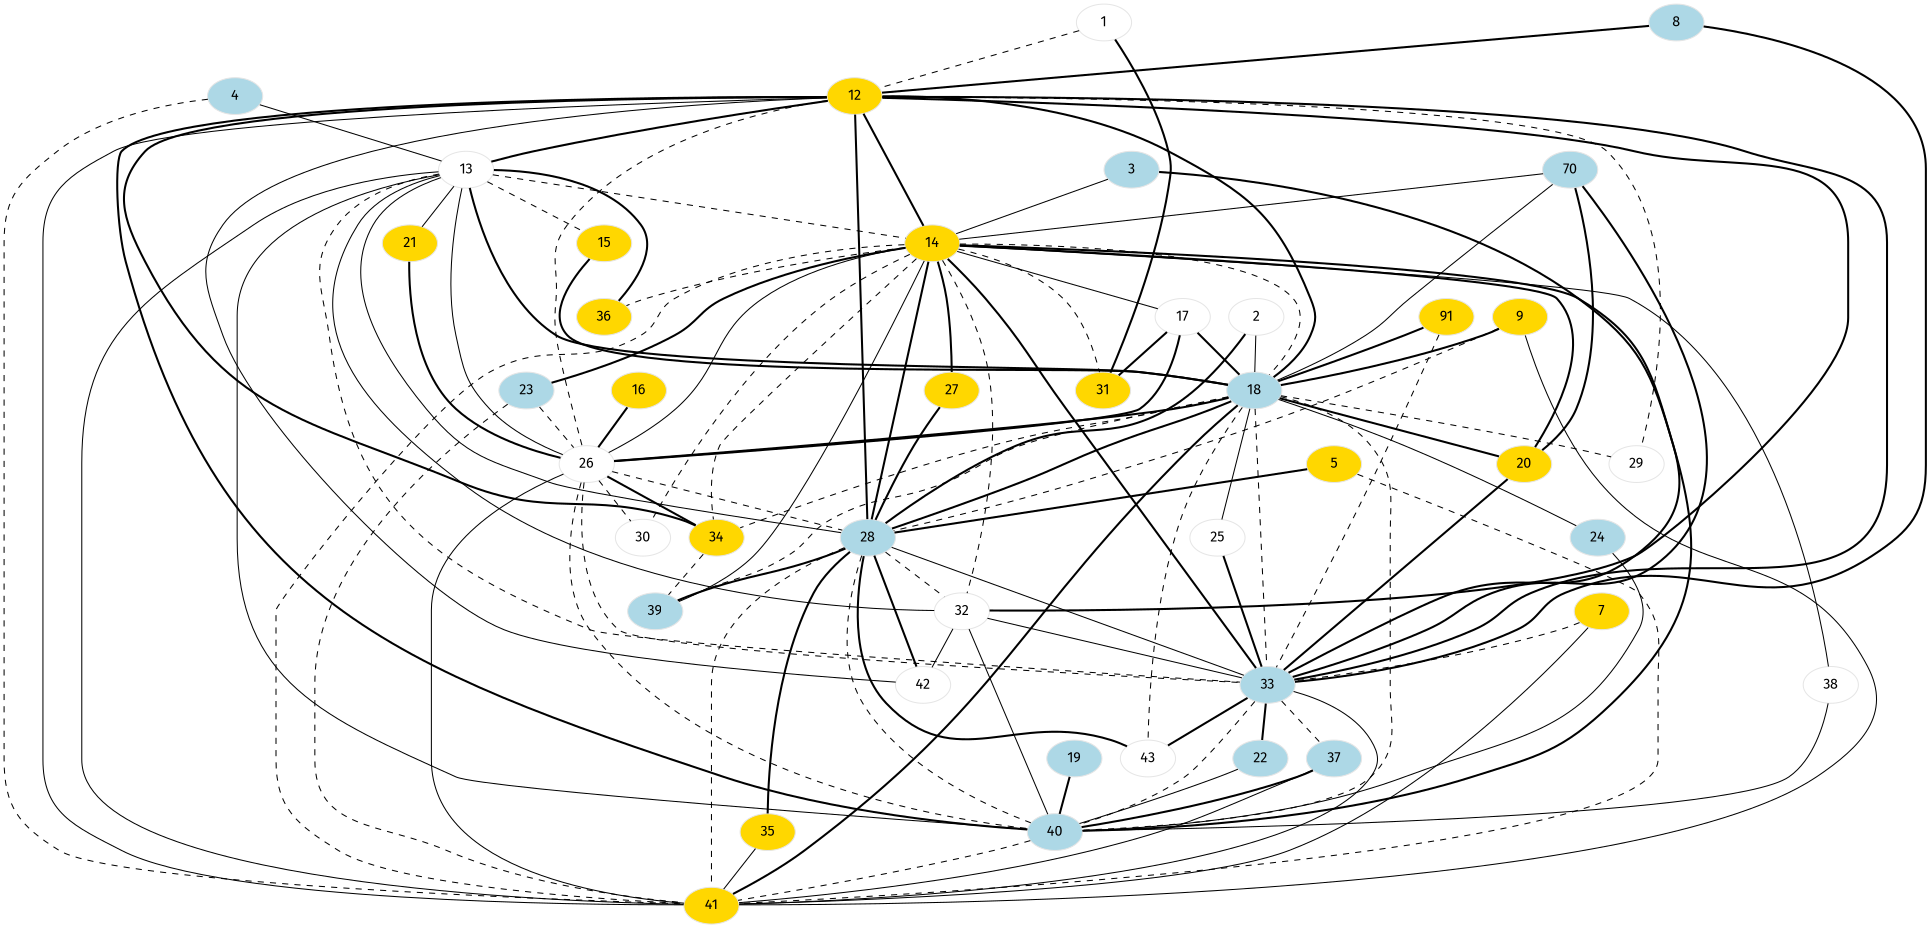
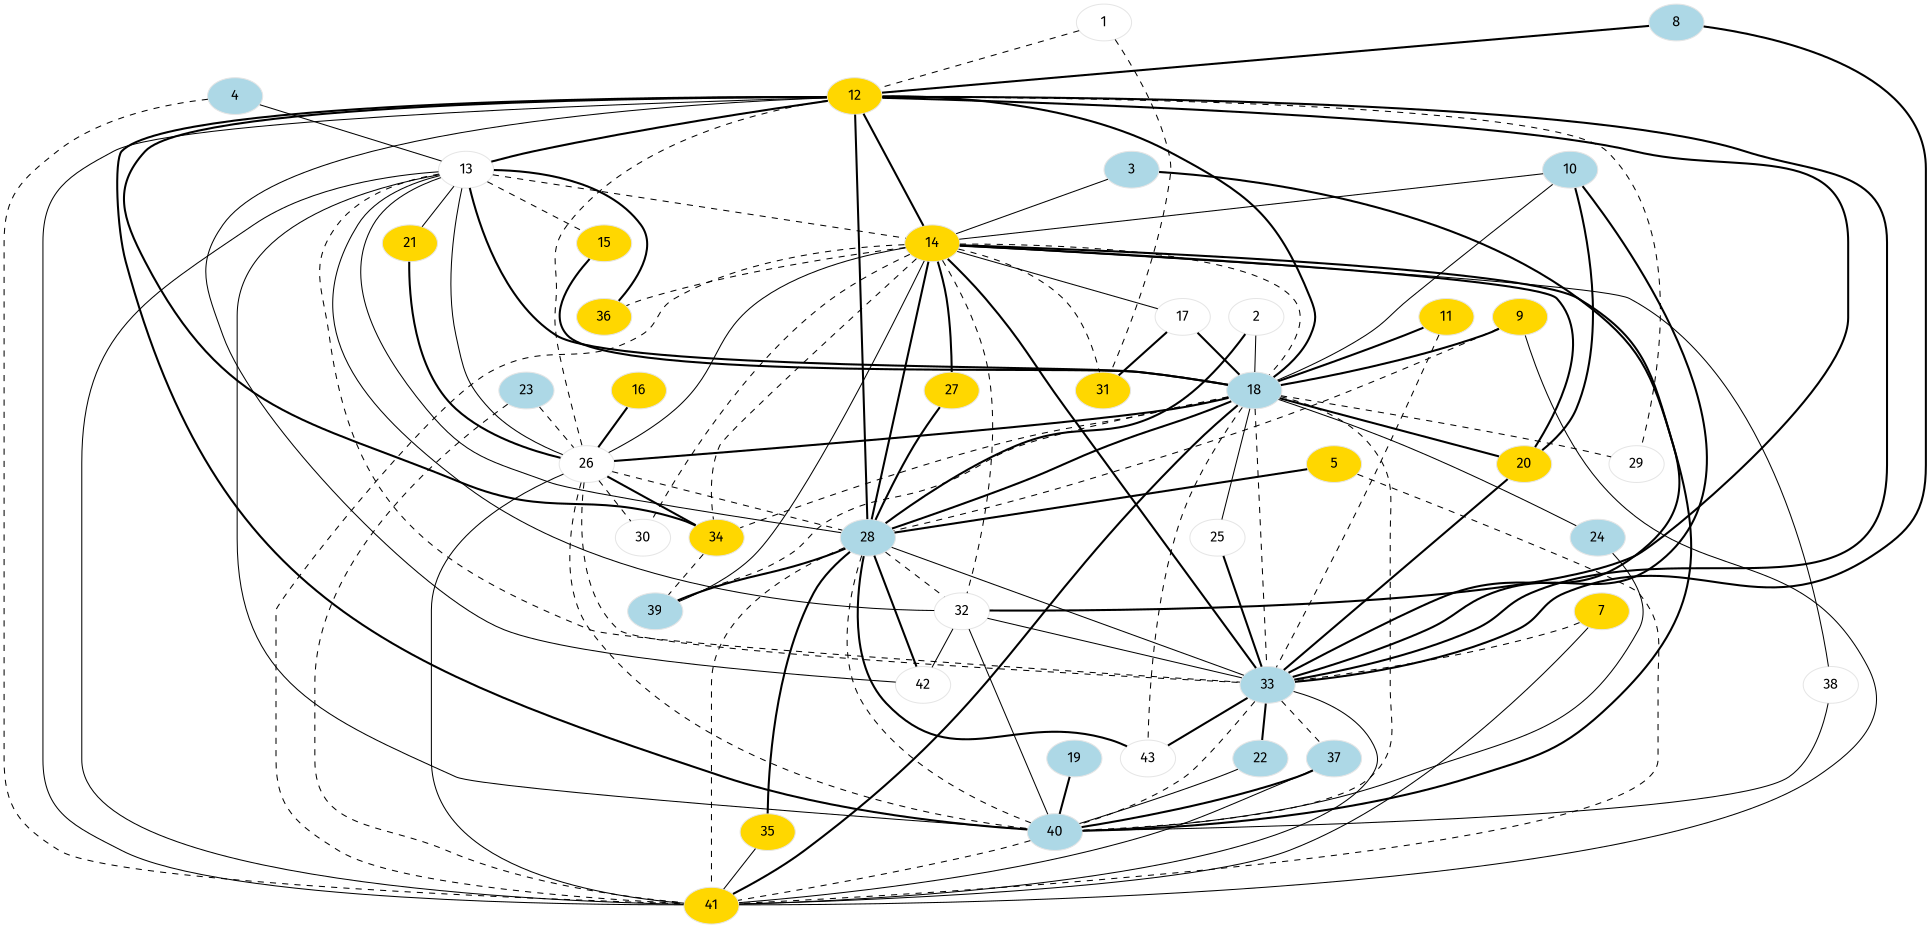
node "70": label "70" -> "10"
edge "1" -- "31": style bold -> dashed
edge "14" -- "23": removed
node "91": label "91" -> "11"
edge "17" -- "26": removed
